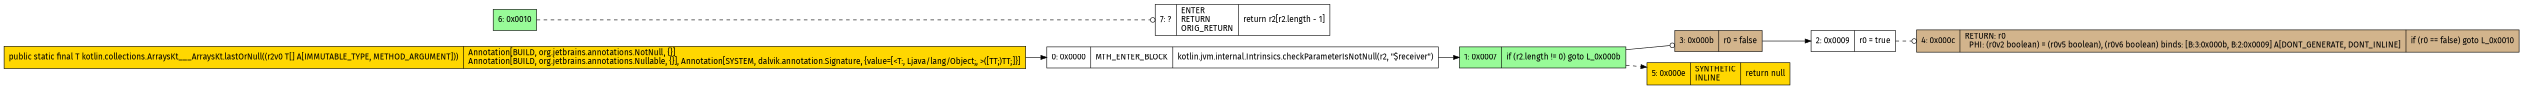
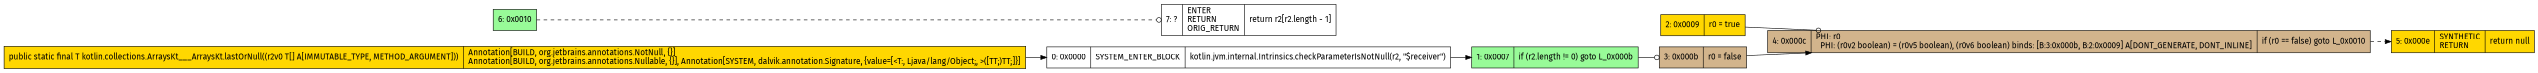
node "4: 0x000c": text "RETURN: r0" -> "PHI: r0"
edge "3: 0x000b" -> "2: 0x0009": now "3: 0x000b" -> "4: 0x000c"
node "2: 0x0009": fillcolor white -> gold
edge "2: 0x0009" -> "4: 0x000c": style dashed -> solid
node "0: 0x0000": text "MTH_ENTER_BLOCK" -> "SYSTEM_ENTER_BLOCK"
edge "1: 0x0007" -> "5: 0x000e": now "4: 0x000c" -> "5: 0x000e"
node "5: 0x000e": text "INLINE" -> "RETURN"
